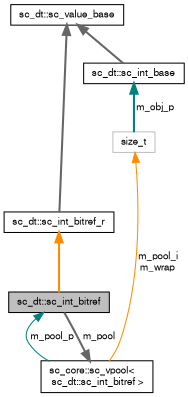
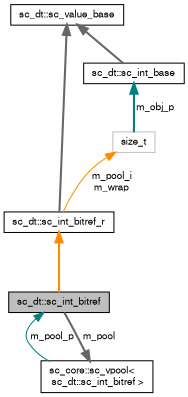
edge "sc_core::sc_vpool< sc_dt::sc_int_bitref >" -> "size_t": now "sc_dt::sc_int_bitref_r" -> "size_t"
